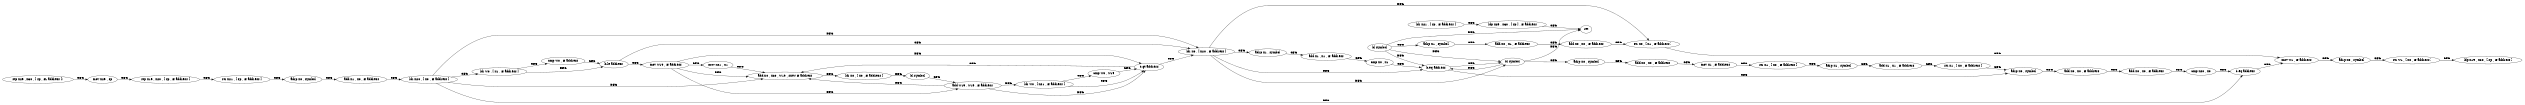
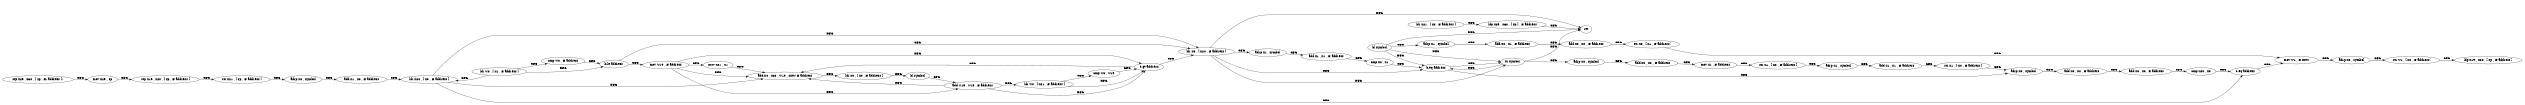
edge "ldr x0 , [ x20 , # address ]" -> "str x0 , [ x1 , # address ]": now "ldr x0 , [ x20 , # address ]" -> "ret"
node "mov w1 , # address": label "mov w1 , # address" -> "mov w1 , # sxtw"
edge "ldr x20 , [ x0 , # address ]" -> "ldr w0 , [ x1 , # address ]": reversed
edge "ldr w0 , [ x21 , # address ]" -> "b.gt address": label "CFG" -> "DFG"
